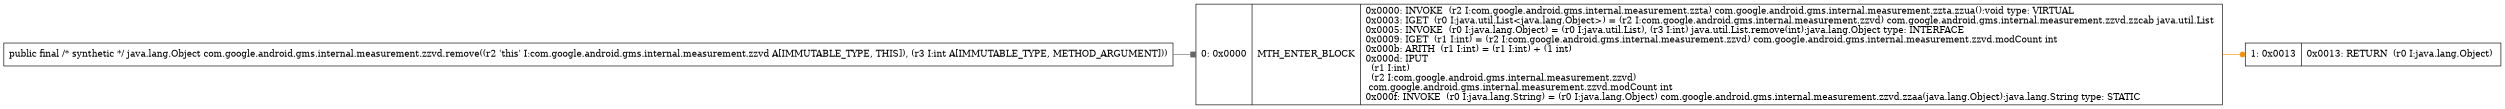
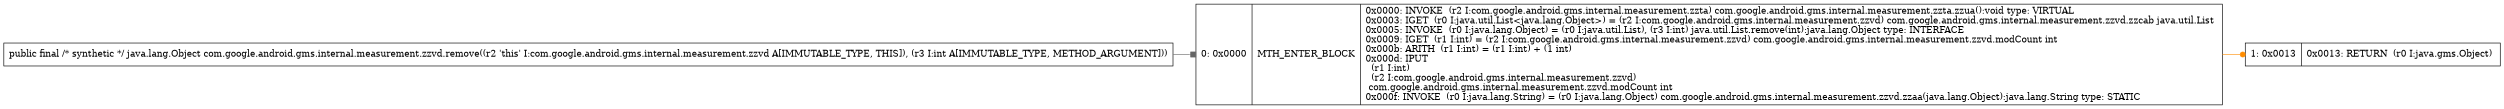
node "1: 0x0013": text "0x0013: RETURN  (r0 I:java.lang.Object)" -> "0x0013: RETURN  (r0 I:java.gms.Object)"
